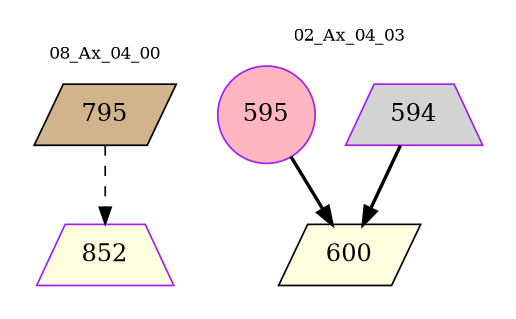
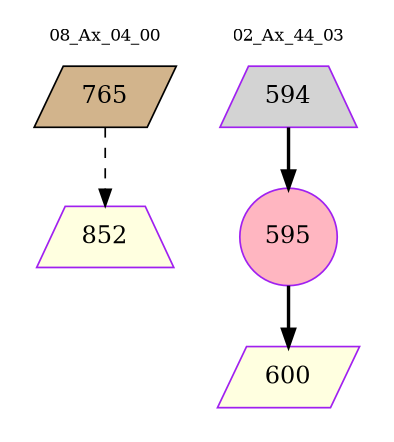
cluster "02_Ax_04_03": label "02_Ax_04_03" -> "02_Ax_44_03"
node "795": label "795" -> "765"
edge "594" -> "600": now "594" -> "595"
node "600": color black -> purple
